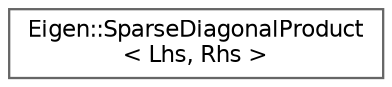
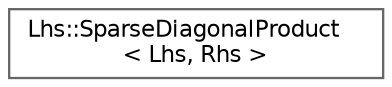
node "Eigen::SparseDiagonalProduct < Lhs, Rhs >": label "Eigen::SparseDiagonalProduct < Lhs, Rhs >" -> "Lhs::SparseDiagonalProduct < Lhs, Rhs >"
